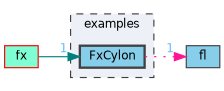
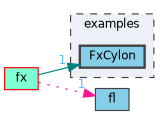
edge "FxCylon" -> "fl": now "fx" -> "fl"
